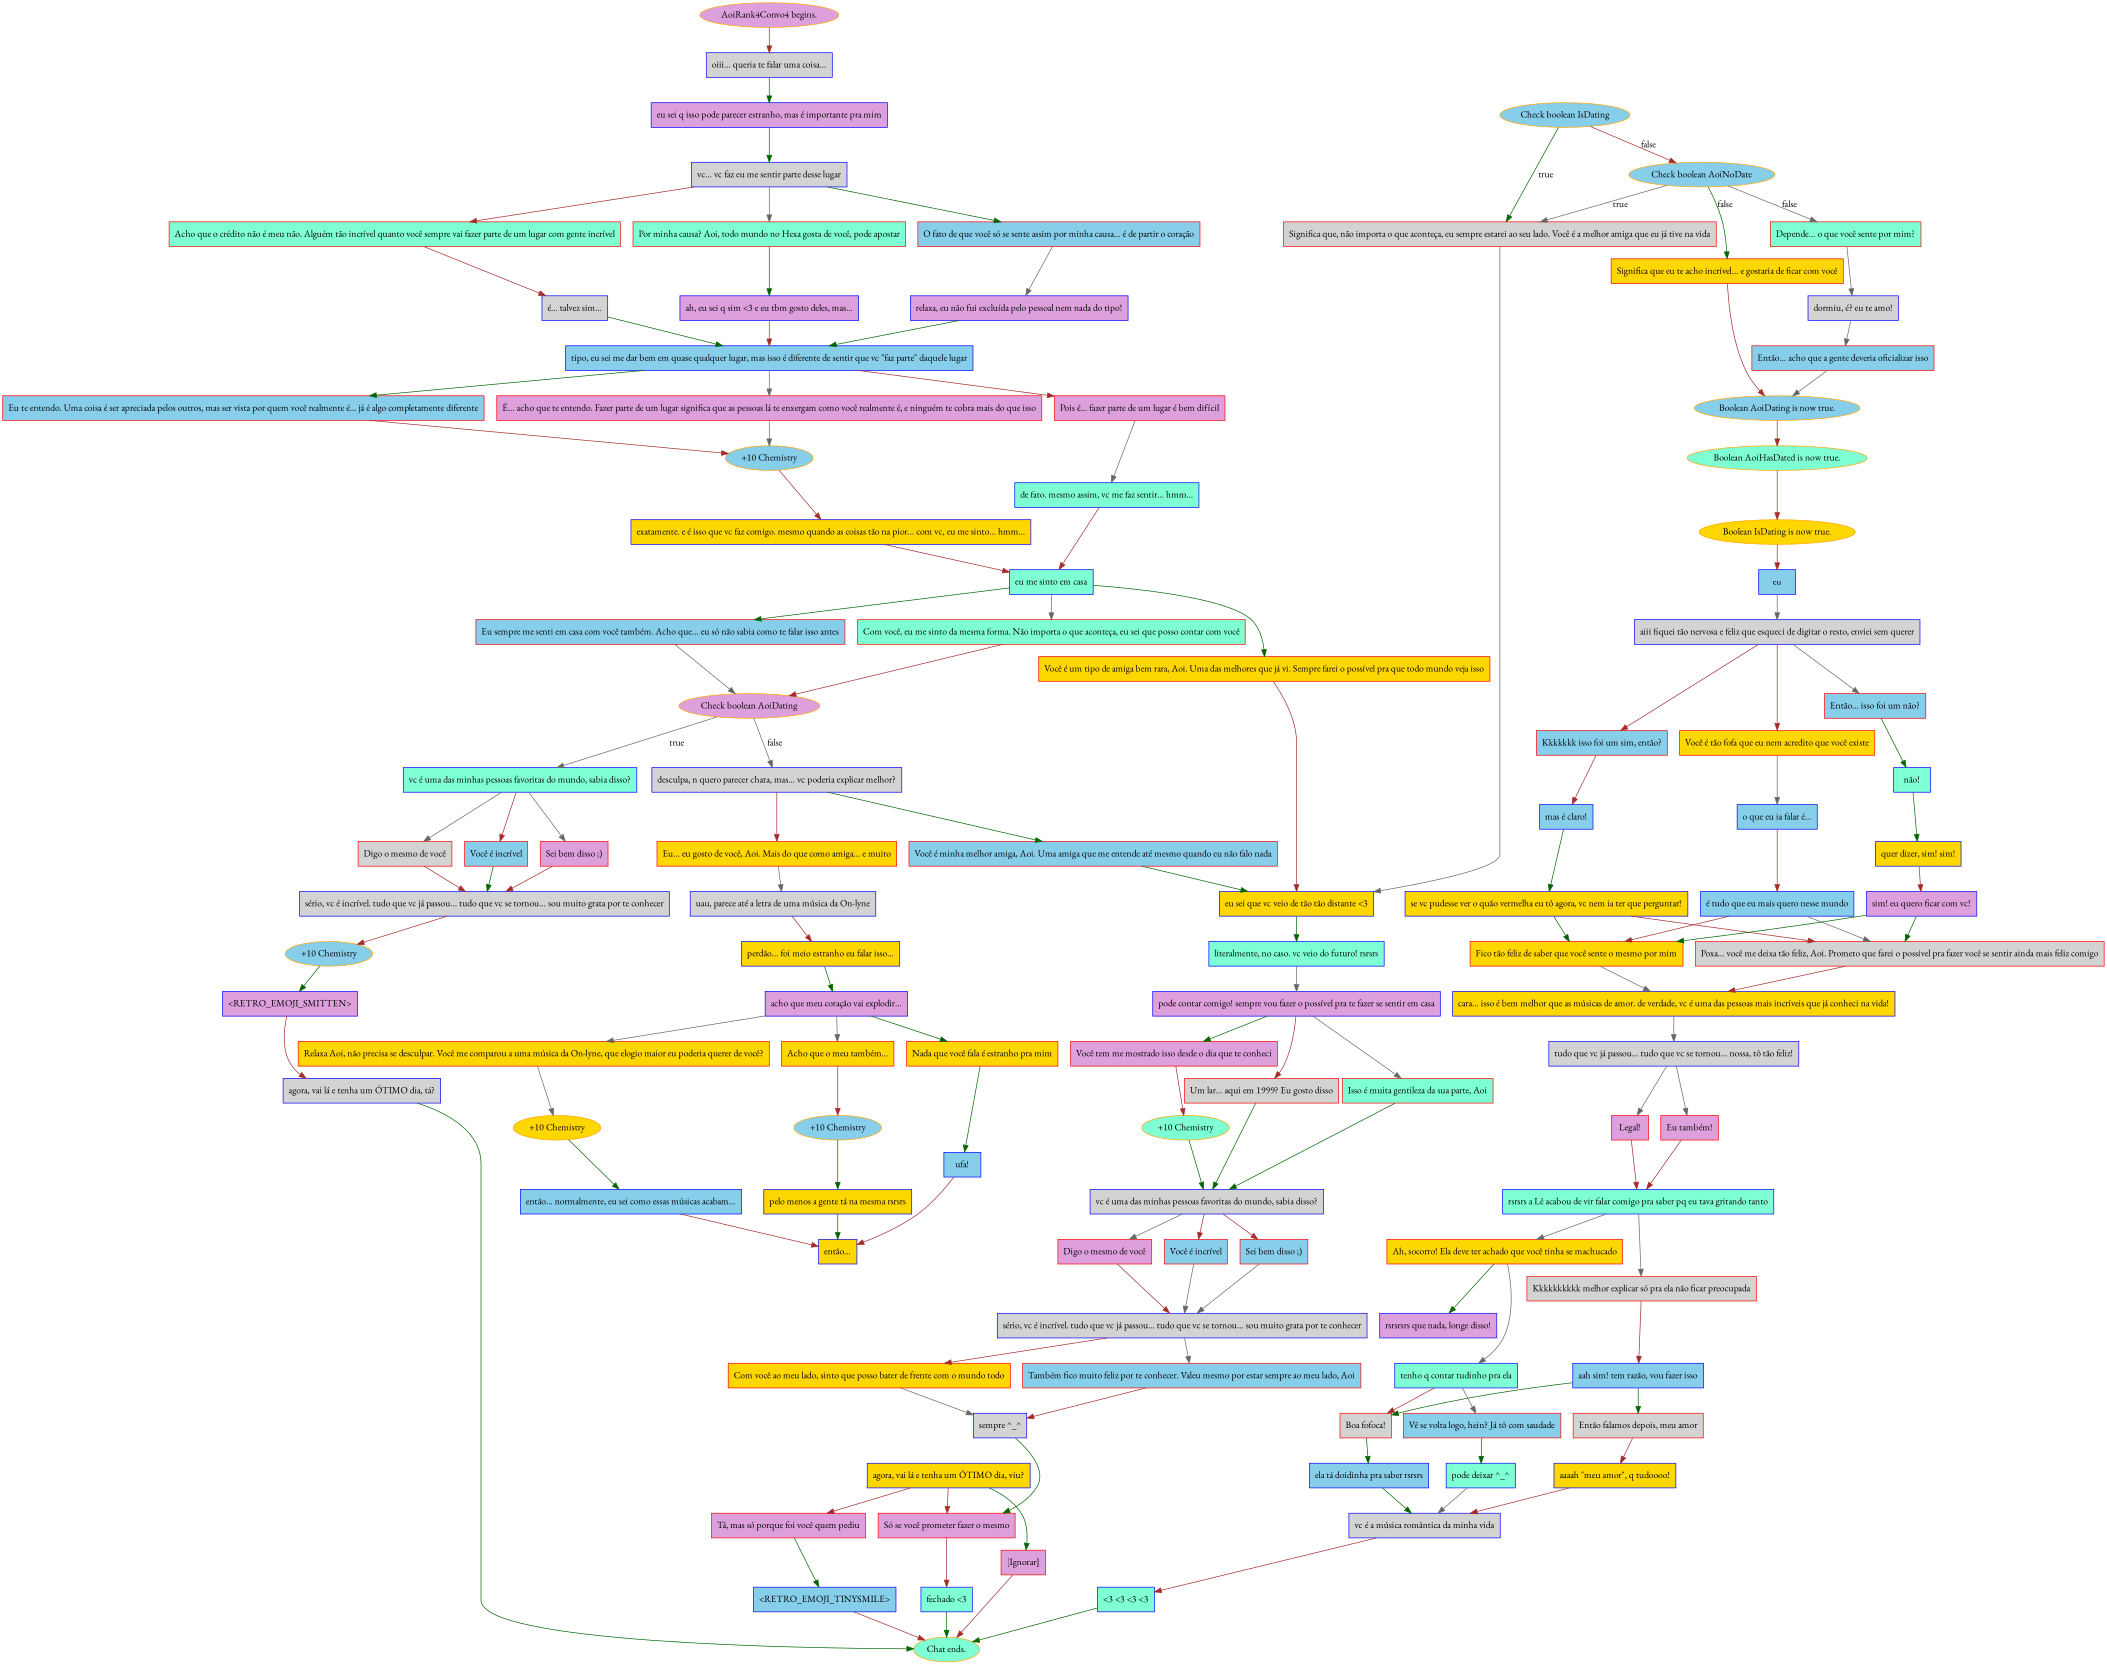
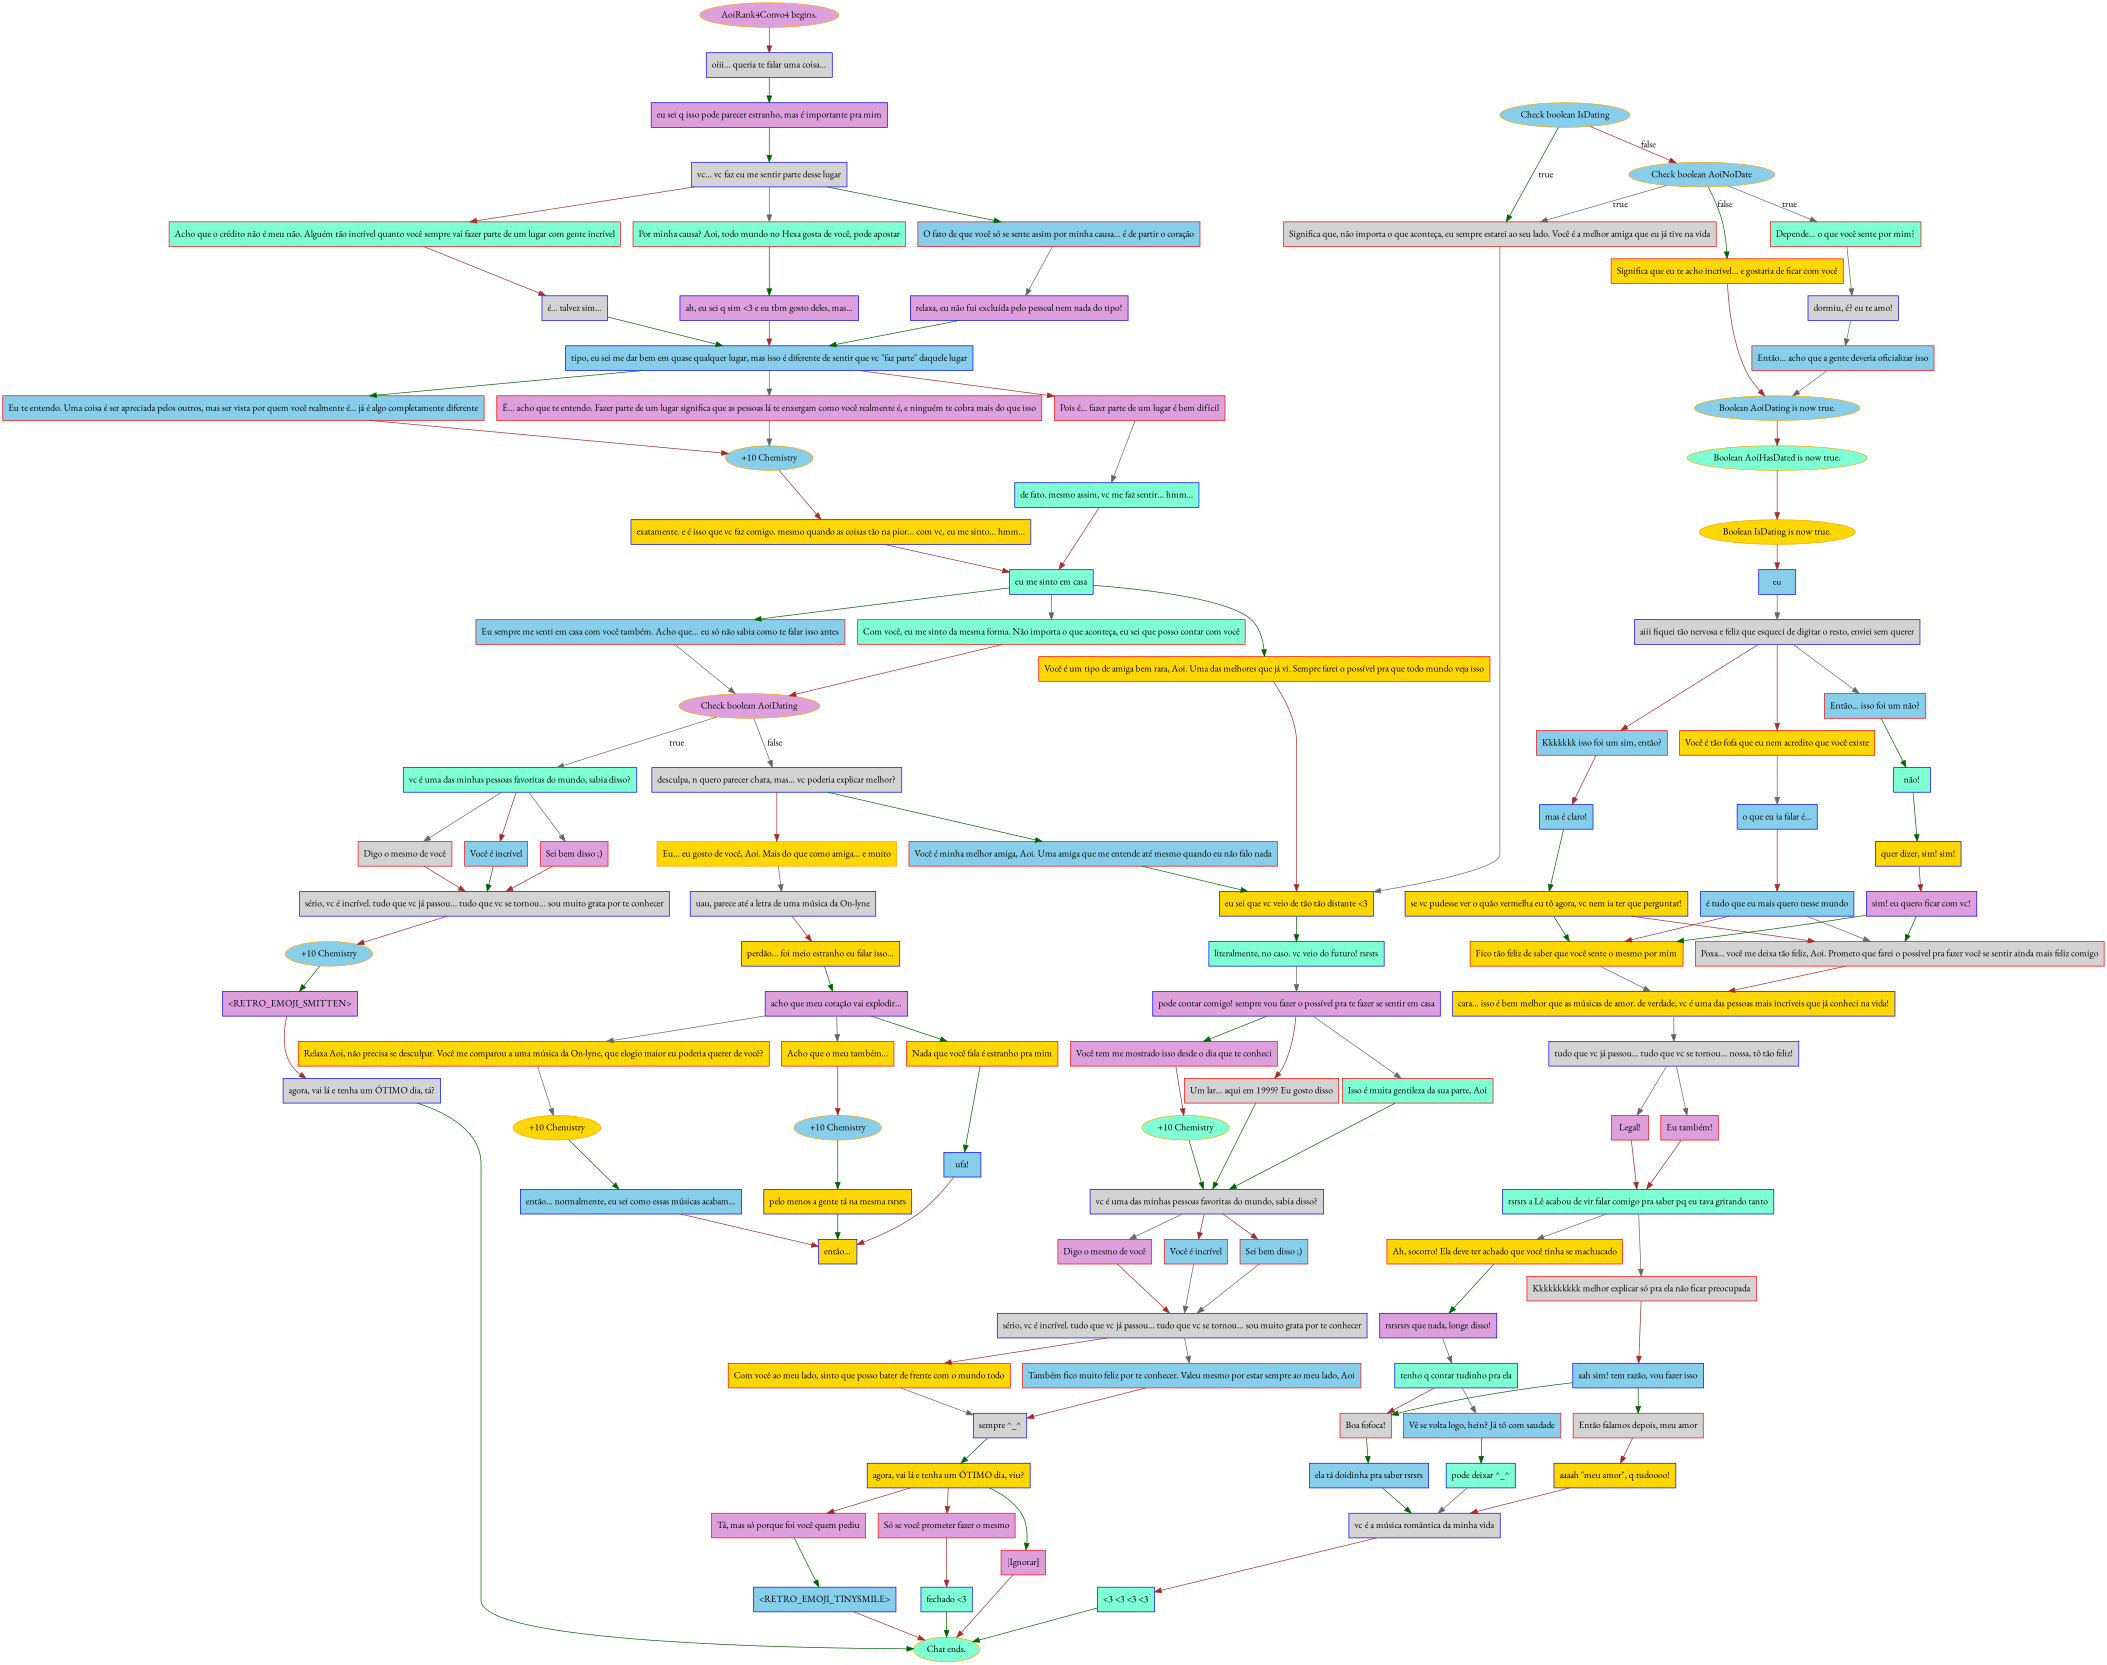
edge "Check boolean AoiNoDate" -> "Depende… o que você sente por mim?": label "false" -> "true"
node "Eu… eu gosto de você, Aoi. Mais do que como amiga… e muito": color red -> orange
edge "Ah, socorro! Ela deve ter achado que você tinha se machucado" -> "tenho q contar tudinho pra ela": now "rsrsrsrs que nada, longe disso!" -> "tenho q contar tudinho pra ela"
edge "sempre ^_^" -> "Só se você prometer fazer o mesmo": now "sempre ^_^" -> "agora, vai lá e tenha um ÓTIMO dia, viu?"
